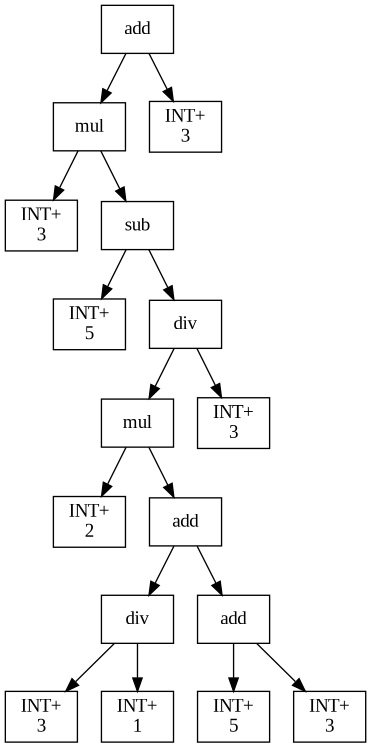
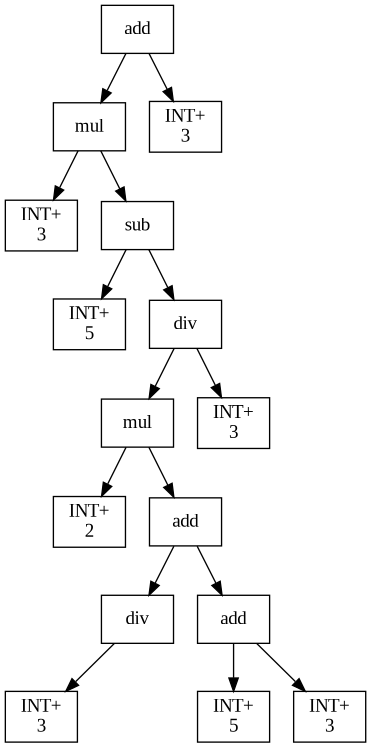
node "INT+ 1": removed
